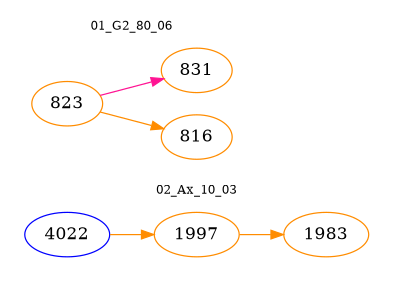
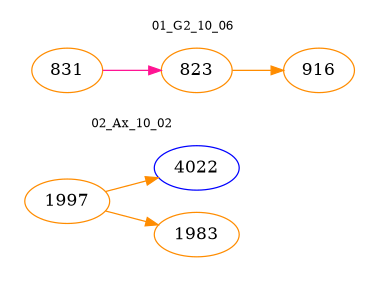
cluster "01_G2_80_06": label "01_G2_80_06" -> "01_G2_10_06"
edge "823" -> "831": reversed
node "816": label "816" -> "916"
cluster "02_Ax_10_03": label "02_Ax_10_03" -> "02_Ax_10_02"
edge "4022" -> "1997": reversed
